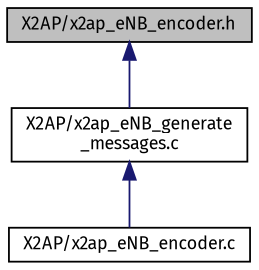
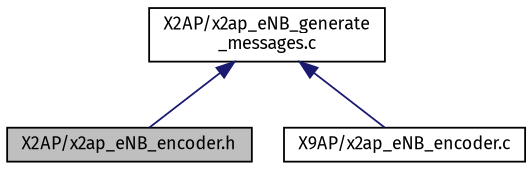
edge "X2AP/x2ap_eNB_generate _messages.c" -> "X2AP/x2ap_eNB_encoder.h": reversed
node "X2AP/x2ap_eNB_encoder.c": label "X2AP/x2ap_eNB_encoder.c" -> "X9AP/x2ap_eNB_encoder.c"
